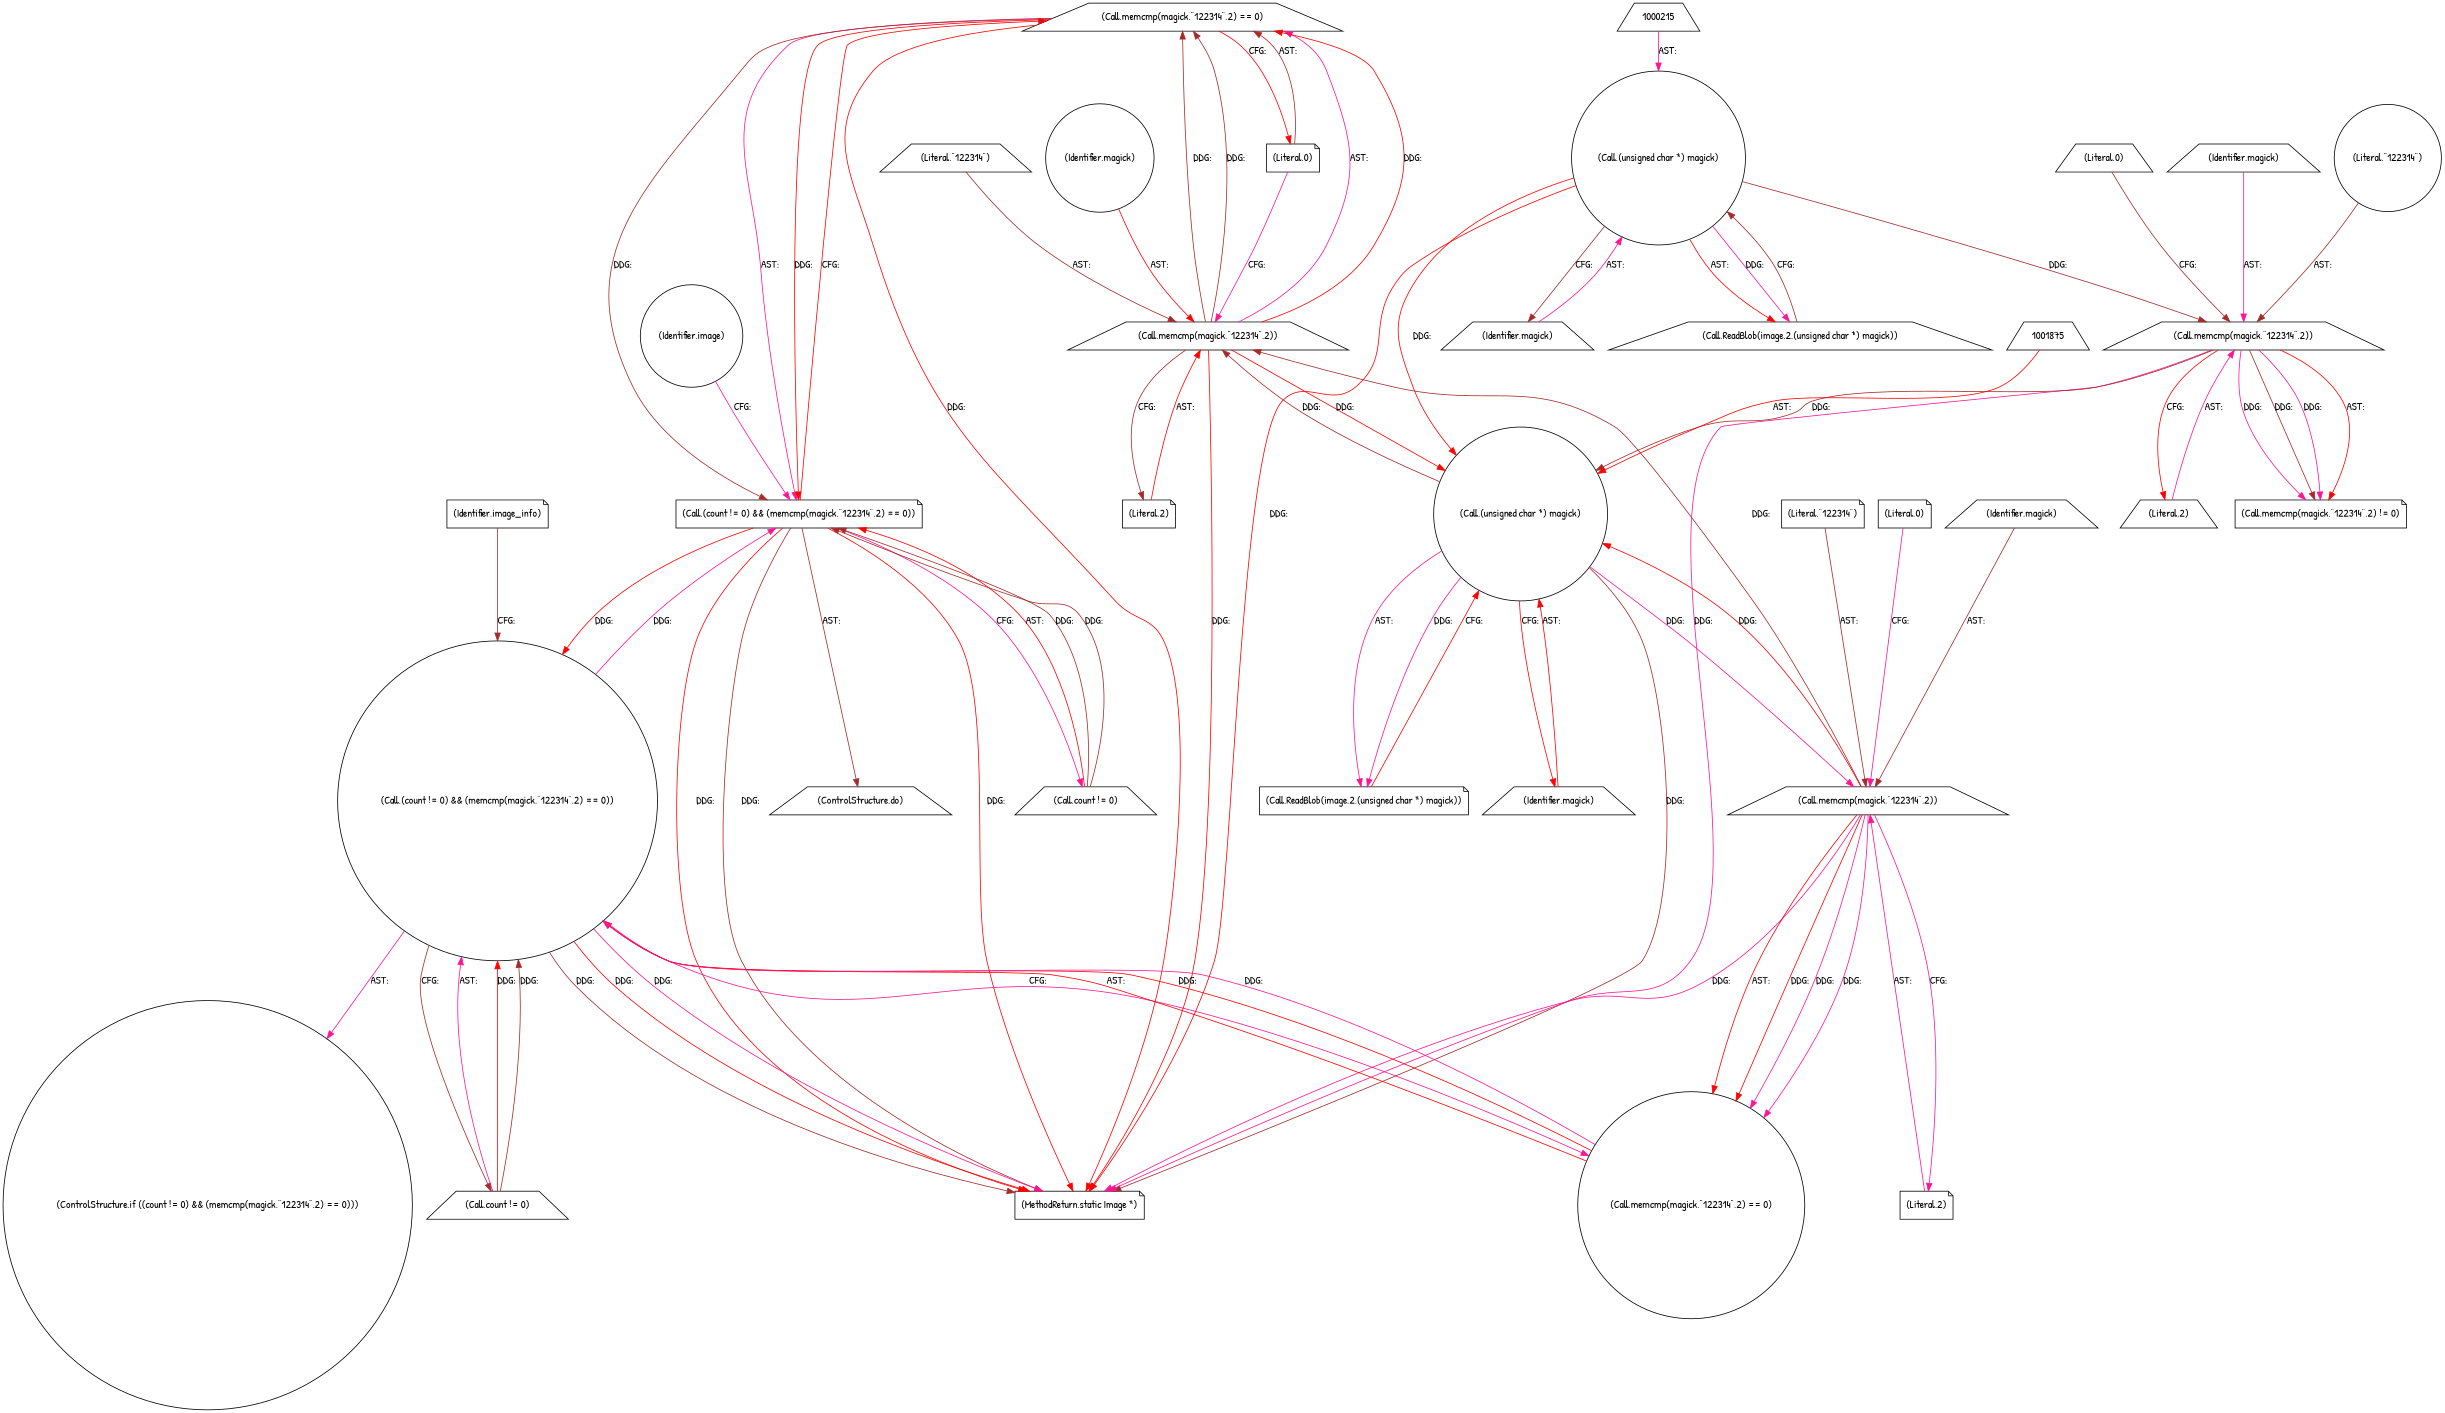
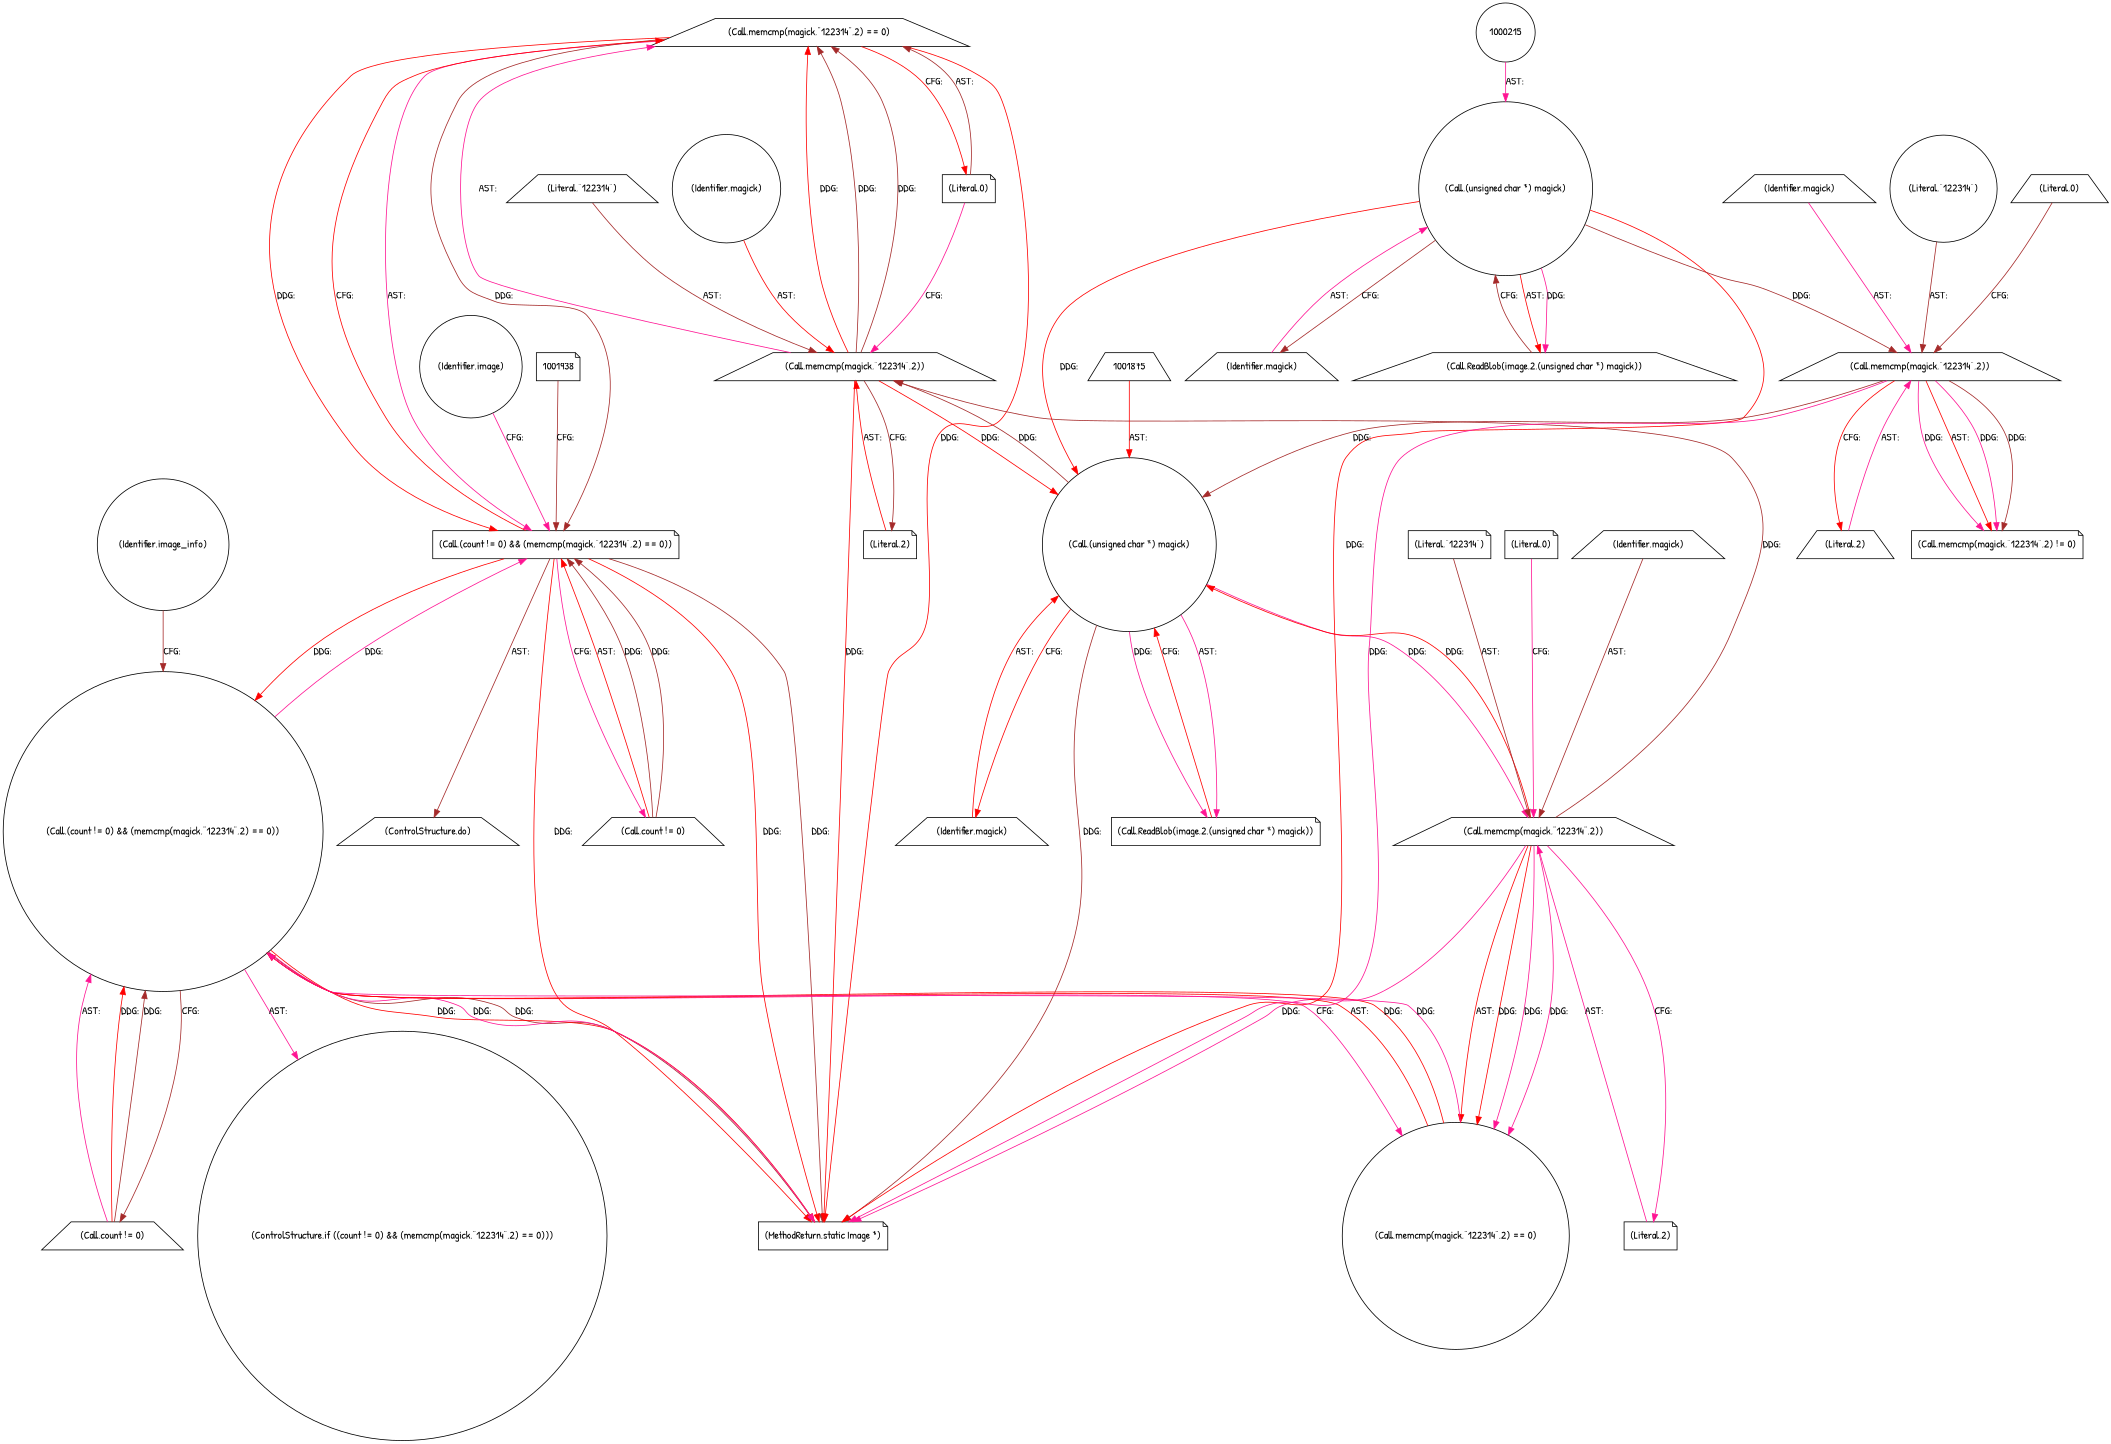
node "1000215": shape trapezium -> circle
node "1001938": added
node "(Identifier,image_info)": shape note -> circle
